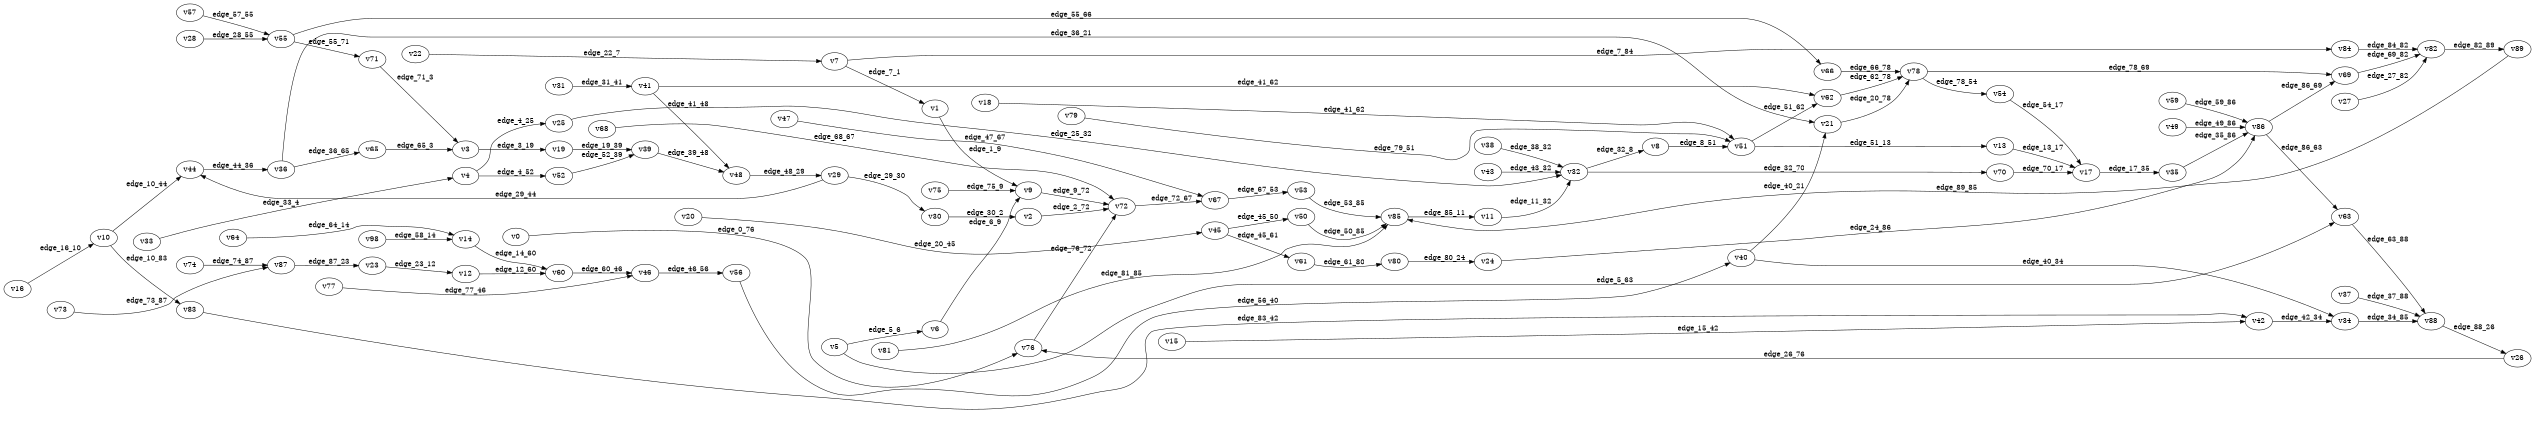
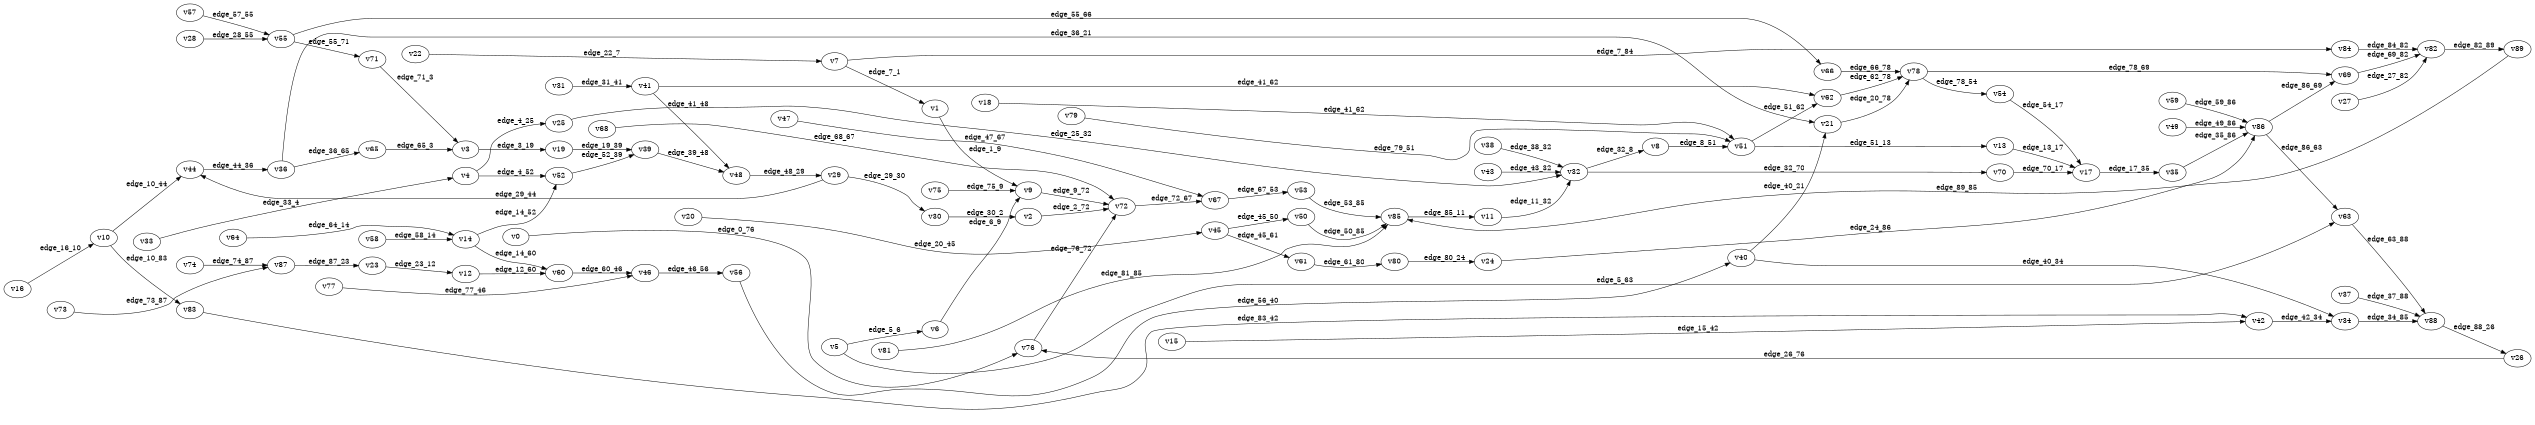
edge "v14" -> "v52": added, label "edge_14_52"
node "v98": label "v98" -> "v58"
